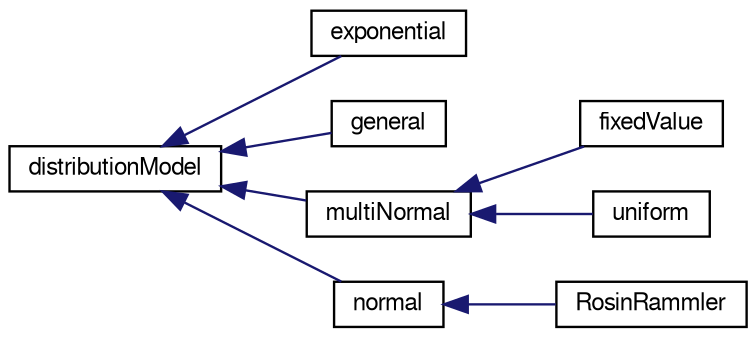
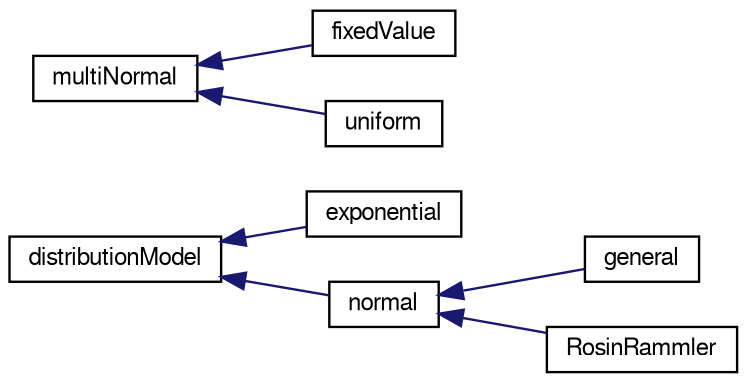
edge "general" -> "distributionModel": now "general" -> "normal"
edge "multiNormal" -> "distributionModel": removed
